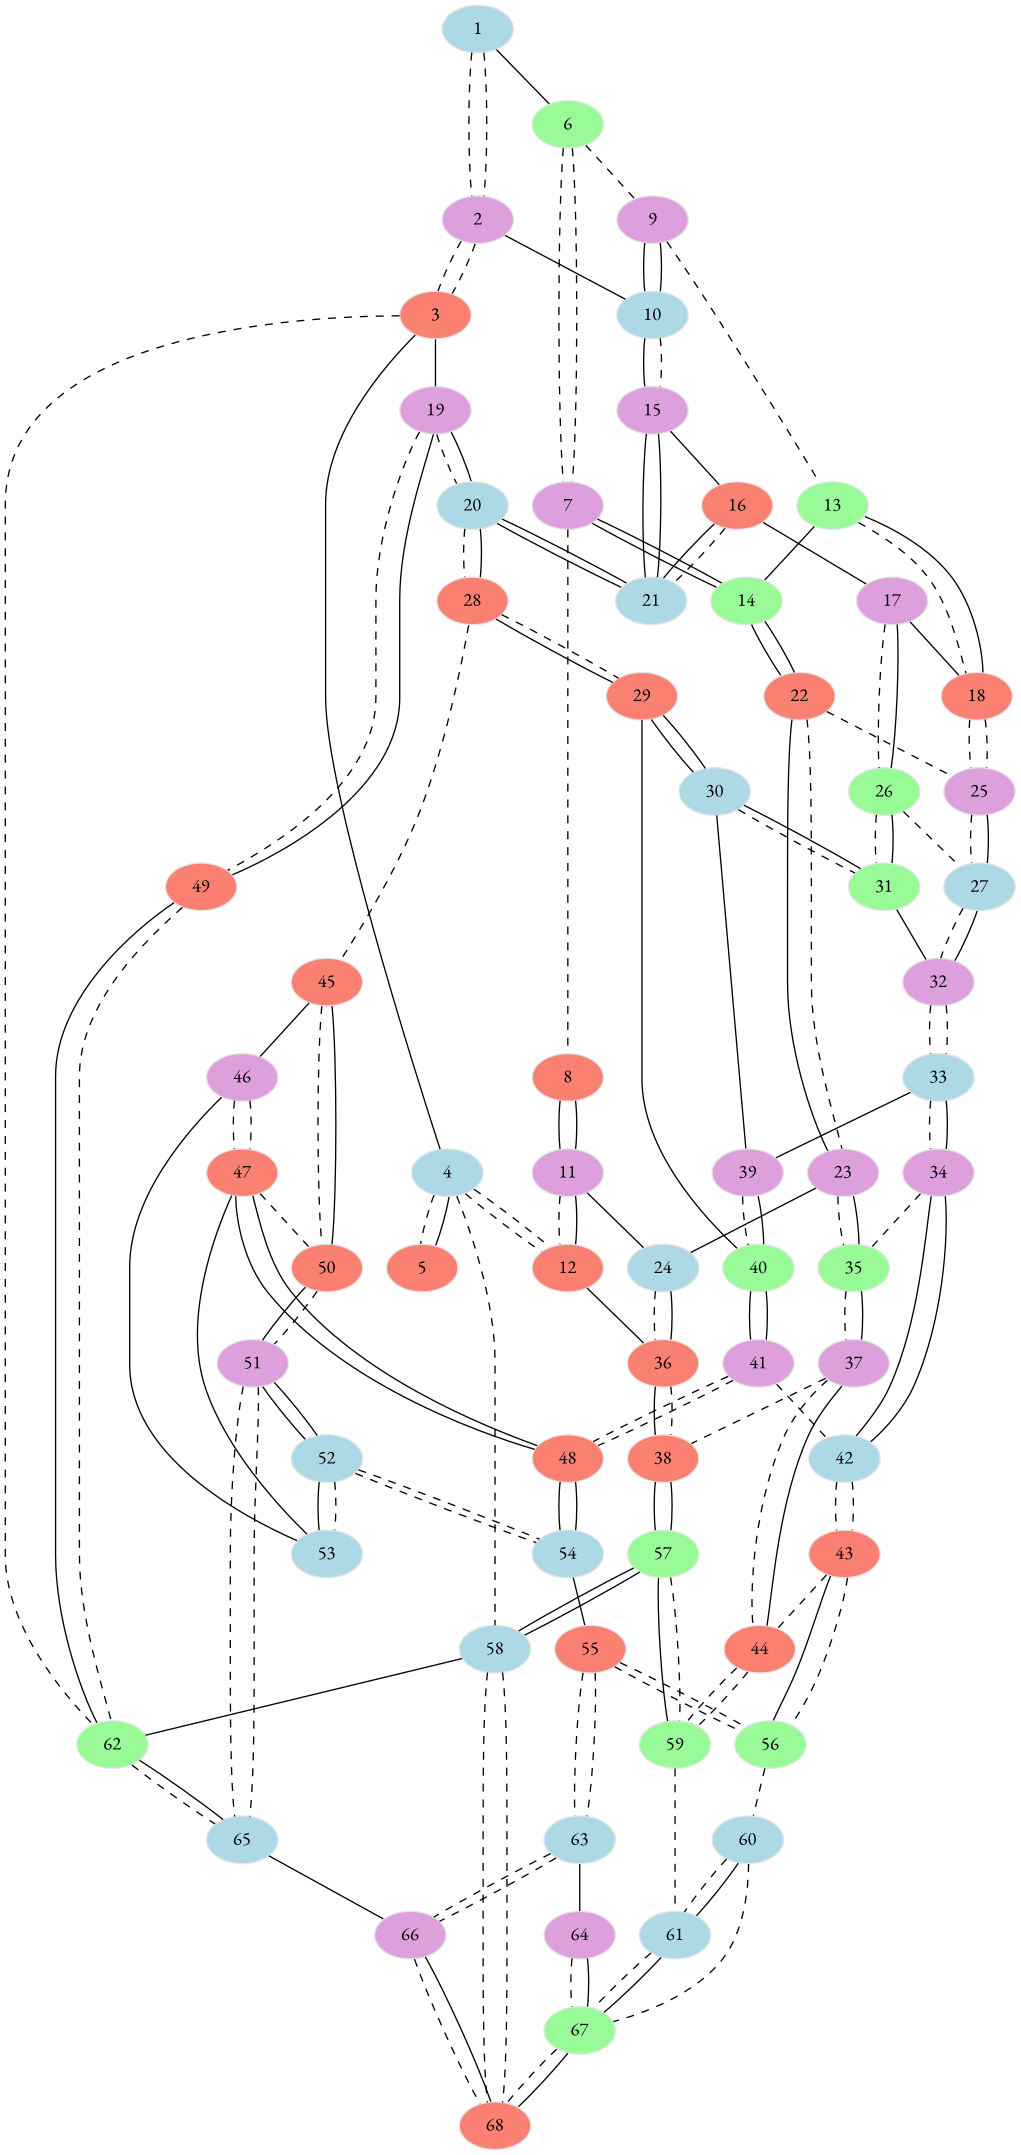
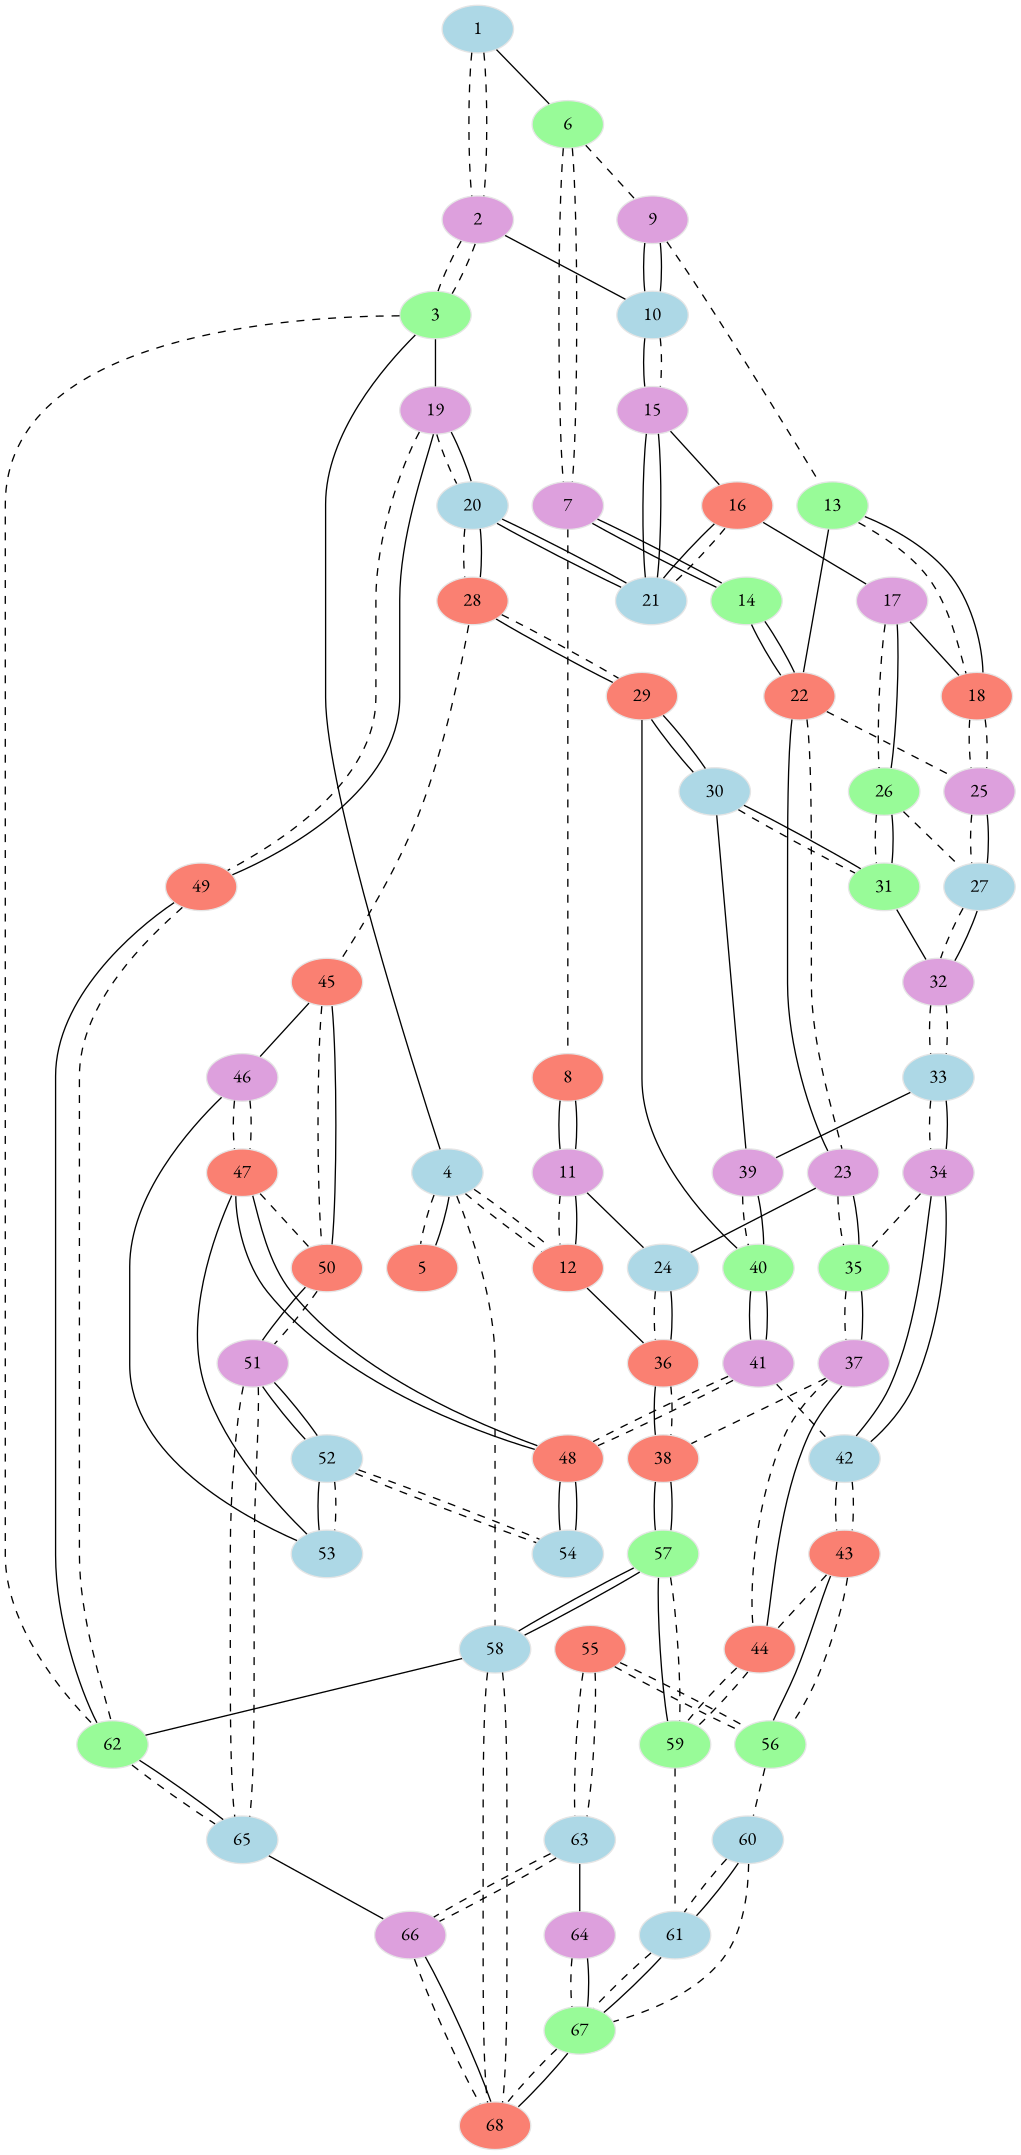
node "3": fillcolor salmon -> palegreen
edge "13" -- "14": now "13" -- "22"
edge "54" -- "55": removed
